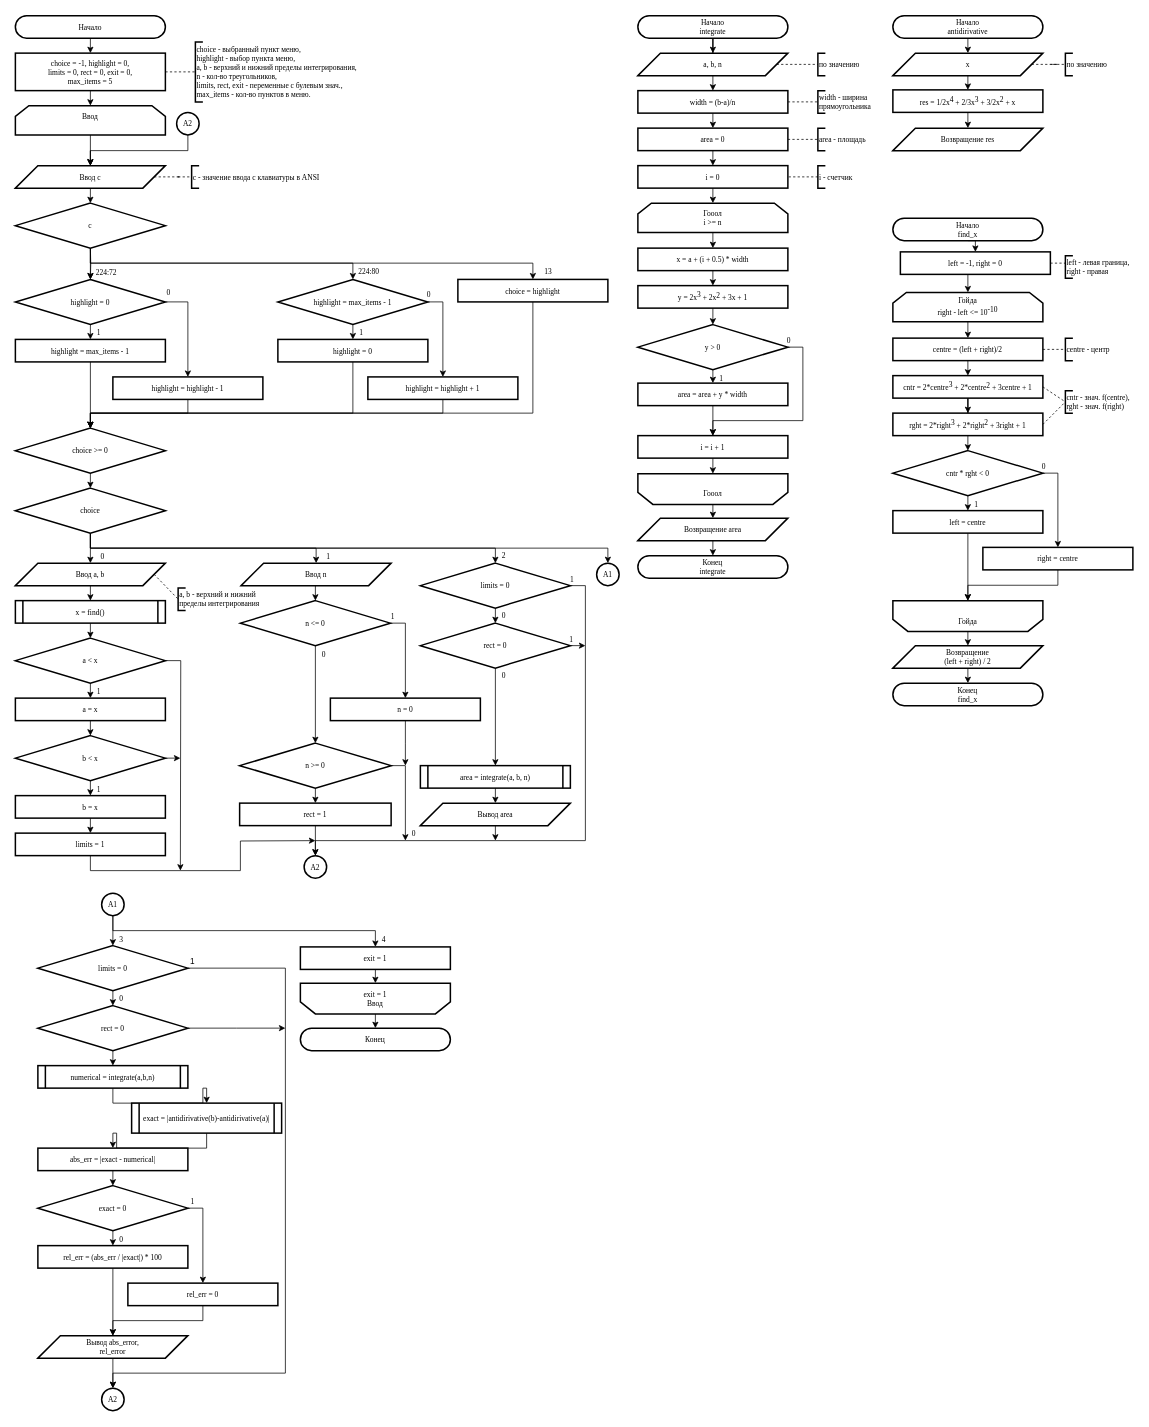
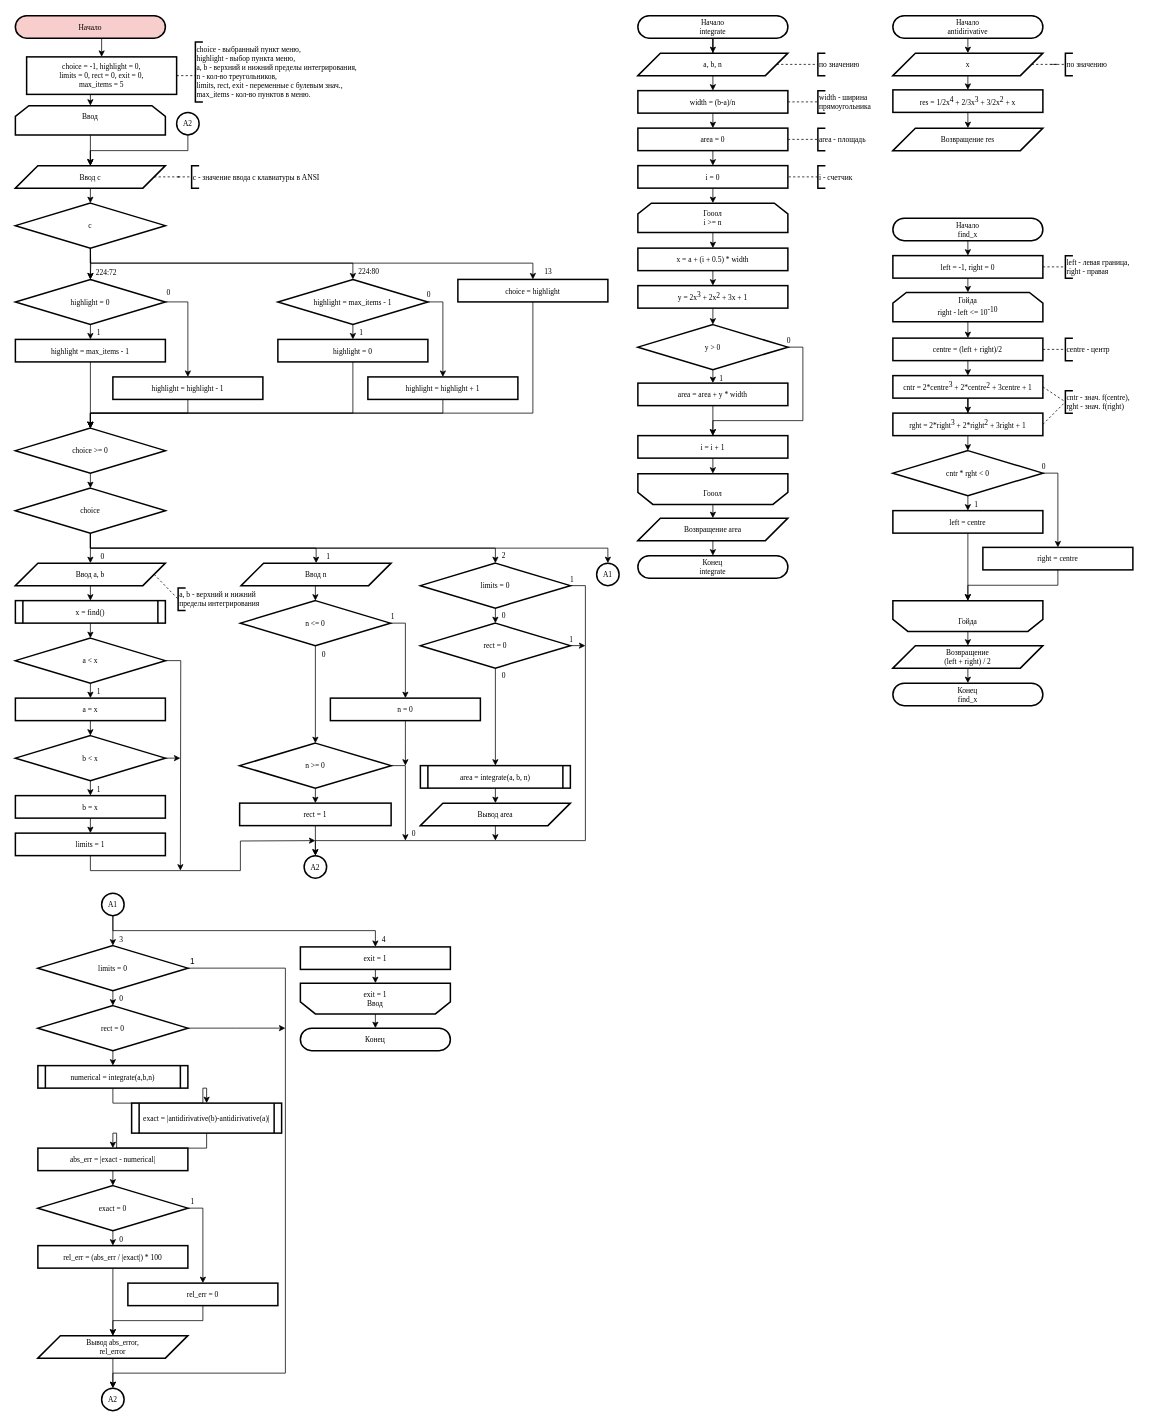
node "Начало": fillcolor #ffffff -> #f8cecc
node "choice = -1, highlight = 0, limits = 0, rect = 0, exit = 0, max_items = 5": moved (90, 72) -> (102, 75)
node "left = -1, right = 0": moved (975, 263) -> (968, 267)
